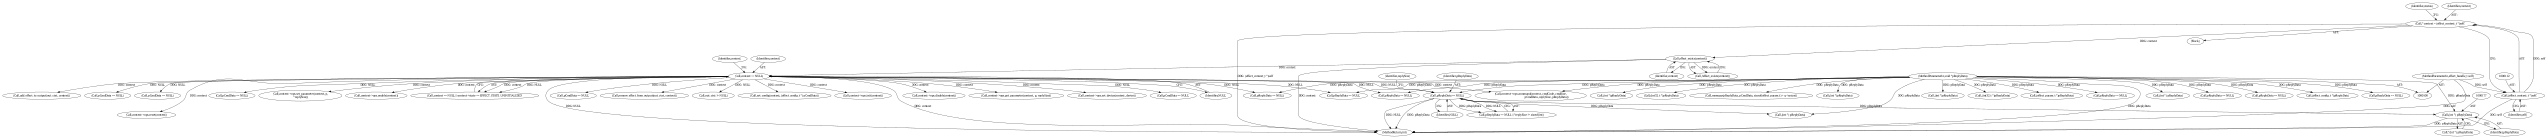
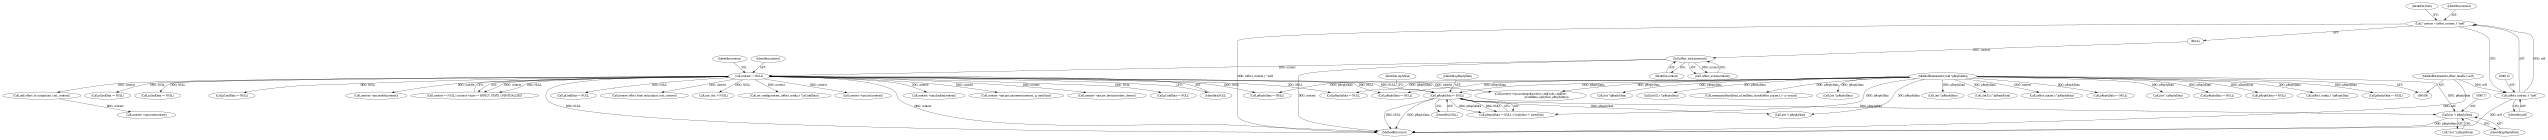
node "(Identifier,status)": label "(Identifier,status)" -> "(Identifier,from)"
edge "(Call,* context = (effect_context_t *)self)" -> "(Call,effect_exists(context))": now "(Block,)" -> "(Call,effect_exists(context))"
edge "(Call,context == NULL)" -> "(Call,context->ops.reset(context))": now "(Call,add_effect_to_output(out_ctxt, context))" -> "(Call,context->ops.reset(context))"
edge "(MethodParameterIn,void *pReplyData)" -> "(Call,(effect_param_t *)pReplyData)": label "DDG: pReplyData" -> "DDG: context"
node "(Call,context->ops.set_parameter(context, p, *replySize))": removed
edge "(MethodParameterIn,void *pReplyData)" -> "(MethodReturn,int)": now "(MethodParameterIn,void *pReplyData)" -> "(Call,pReplyData == NULL || *replySize != sizeof(int))"
